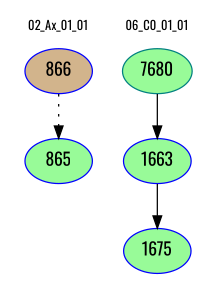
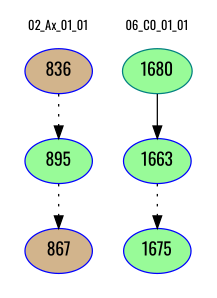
node "866": label "866" -> "836"
node "7680": label "7680" -> "1680"
node "865": label "865" -> "895"
edge "1663" -> "1675": style solid -> dotted
node "867": added
